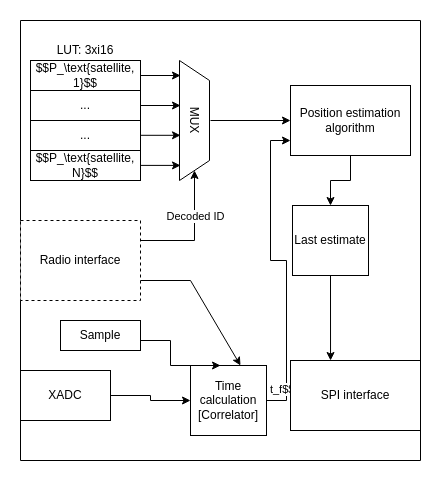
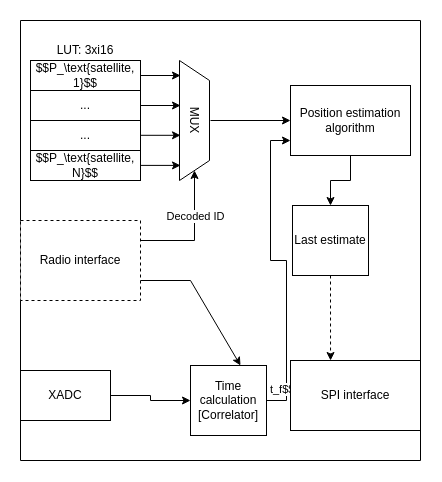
edge "Last estimate" -> "SPI interface": style solid -> dashed
node "Sample": removed
edge "Sample" -> "Time calculation [Correlator]": removed
